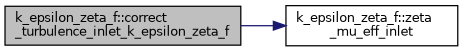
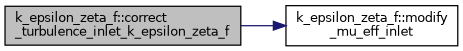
node "k_epsilon_zeta_f::zeta _mu_eff_inlet": label "k_epsilon_zeta_f::zeta _mu_eff_inlet" -> "k_epsilon_zeta_f::modify _mu_eff_inlet"
